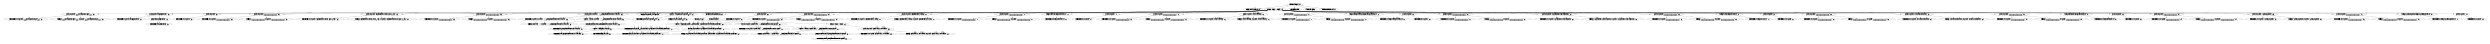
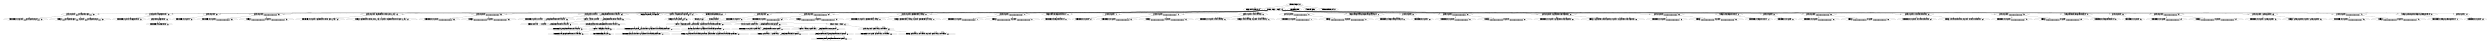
node "(IDENTIFIER,optional,Class optional = null)": removed
